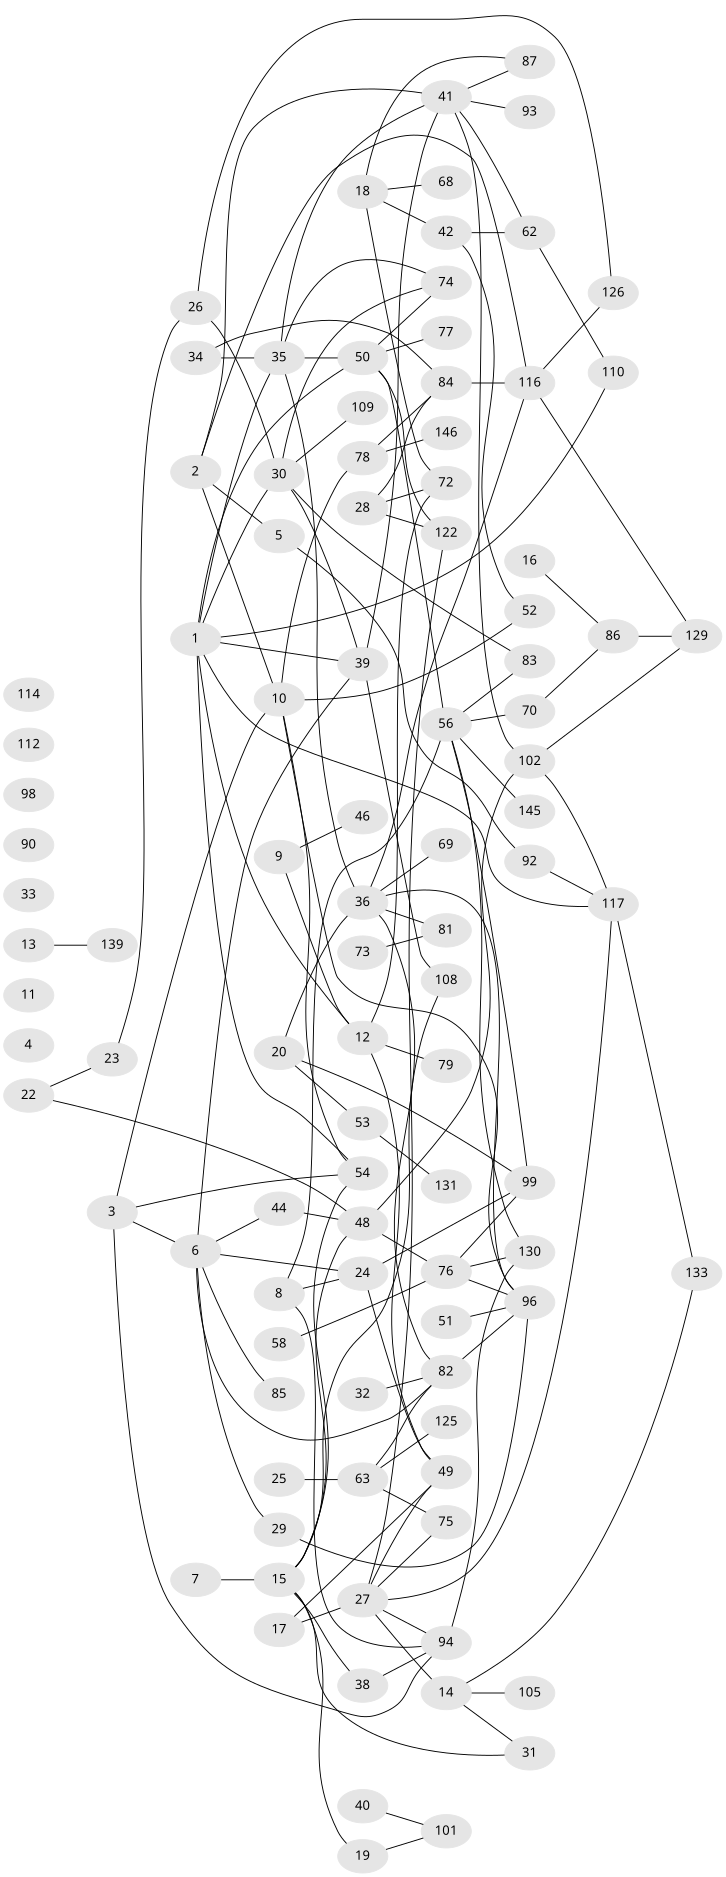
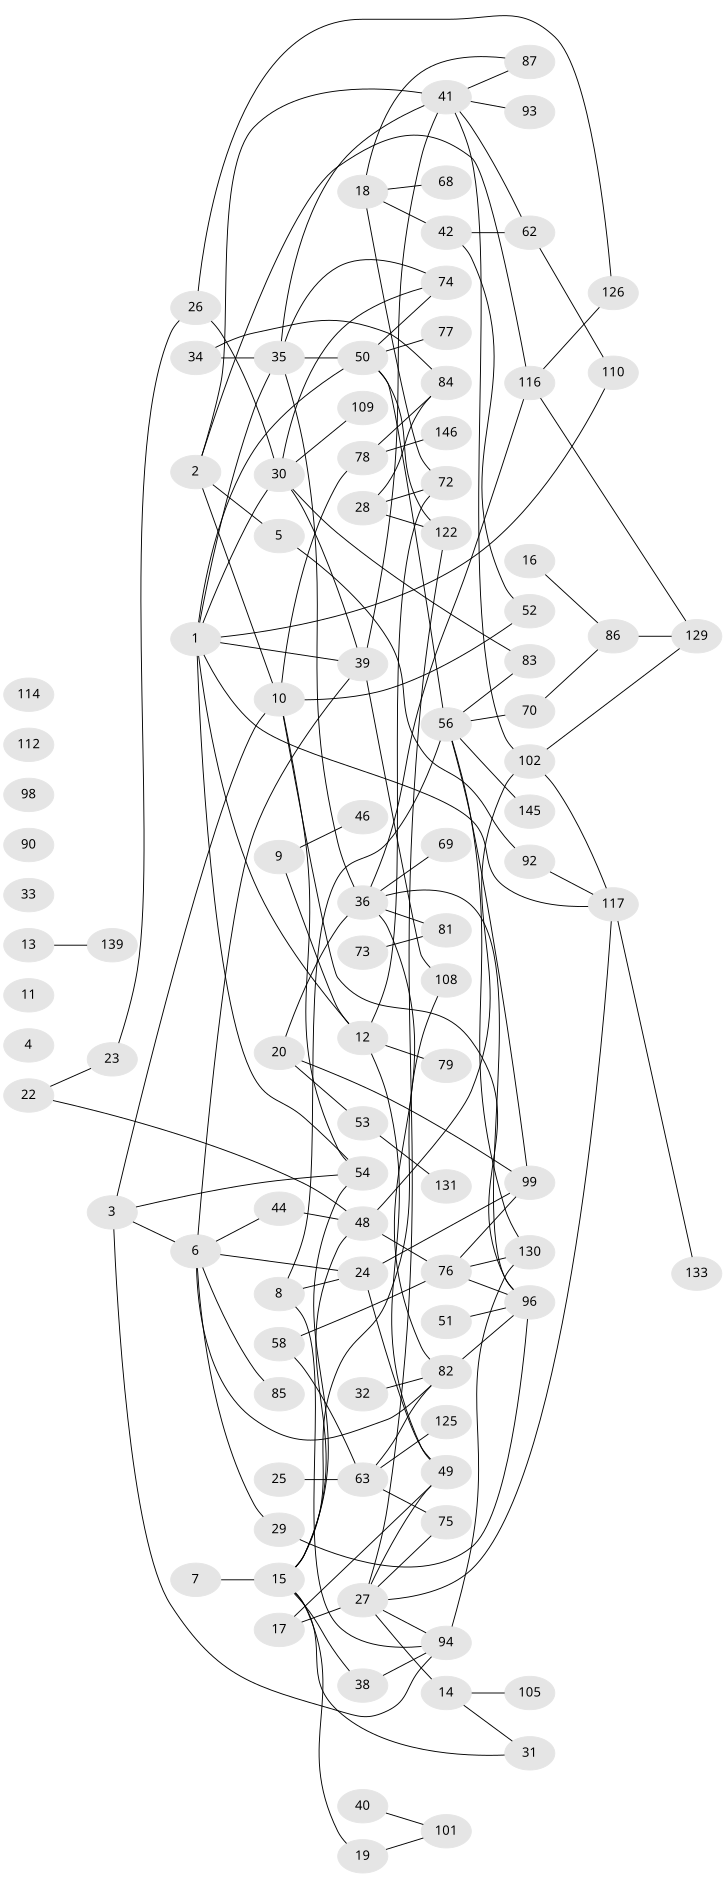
edge "84" -- "116": removed
edge "58" -- "63": added
edge "133" -- "14": removed
